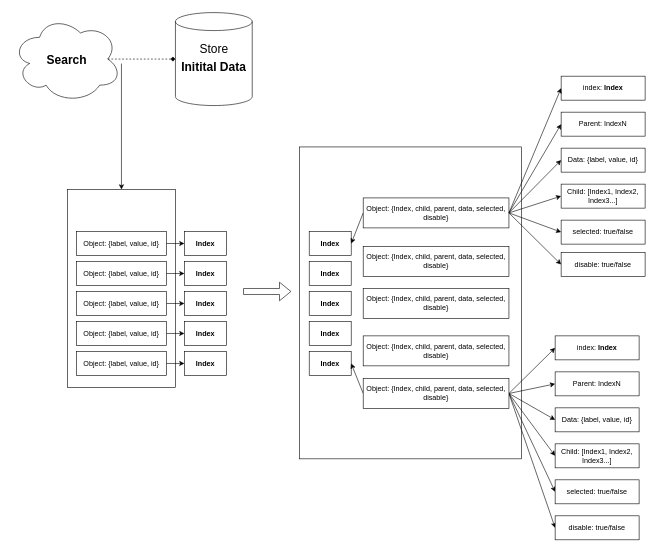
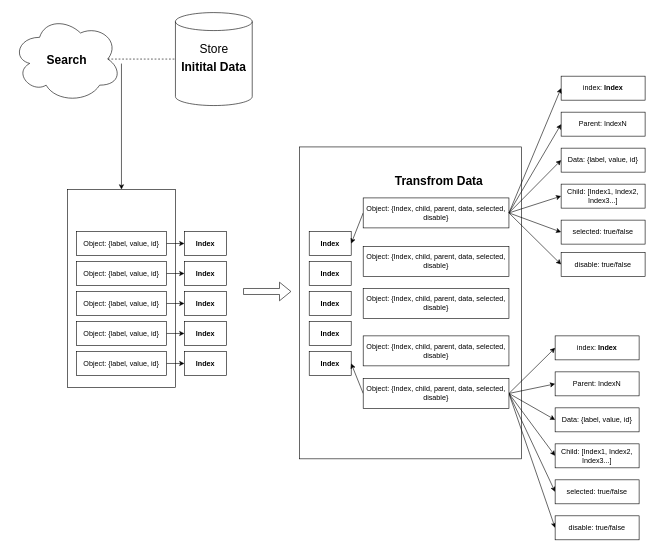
edge "Search" -> "Initital Data": arrowhead diamond -> none
node "Transfrom Data": added
